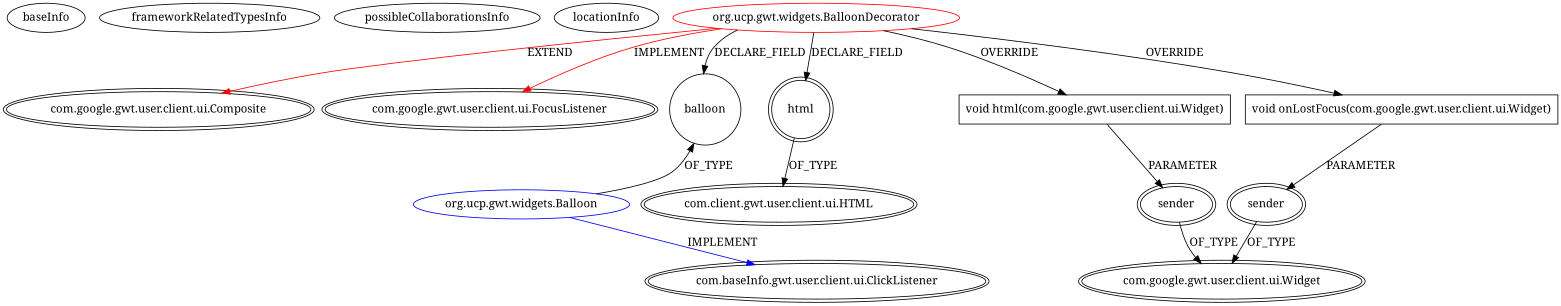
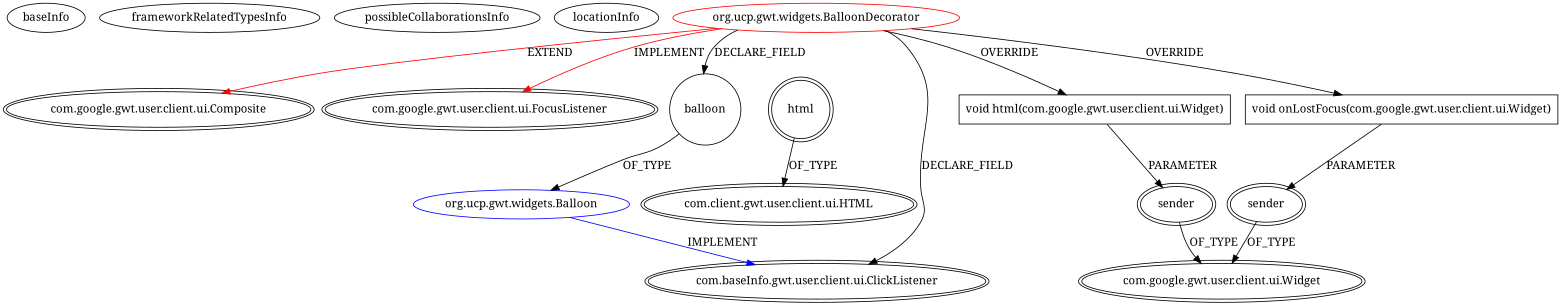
edge "org.ucp.gwt.widgets.BalloonDecorator" -> "html": now "org.ucp.gwt.widgets.BalloonDecorator" -> "com.baseInfo.gwt.user.client.ui.ClickListener"
edge "org.ucp.gwt.widgets.Balloon" -> "balloon": reversed
